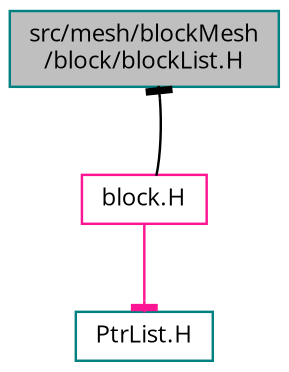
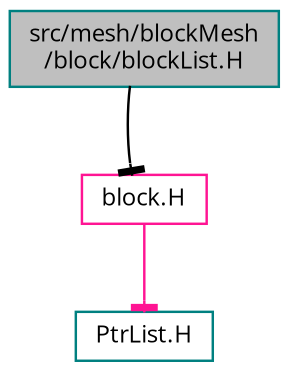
edge "block.H" -> "src/mesh/blockMesh /block/blockList.H": reversed
